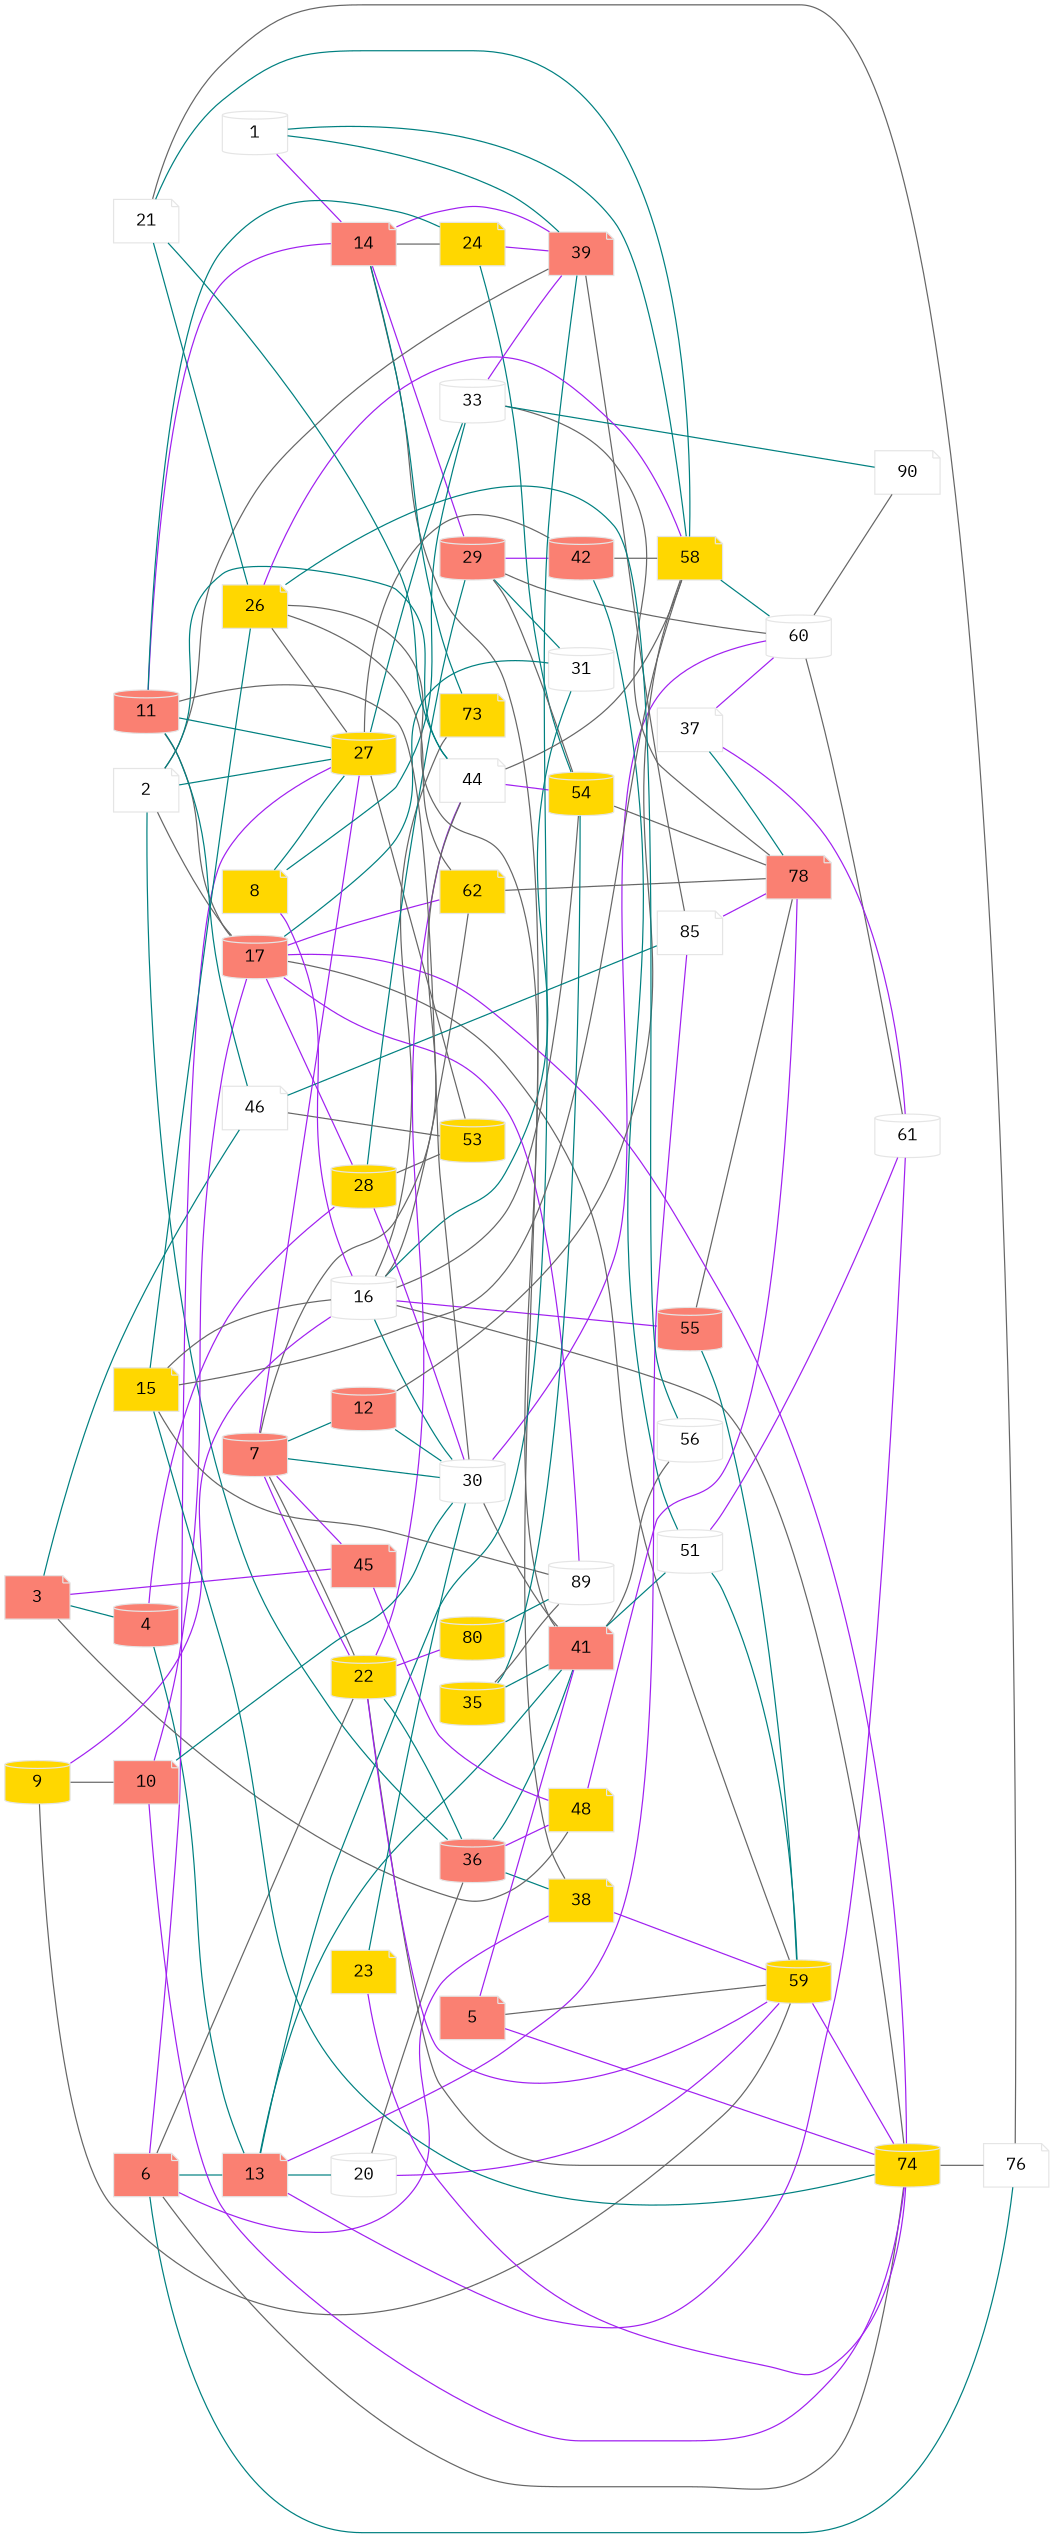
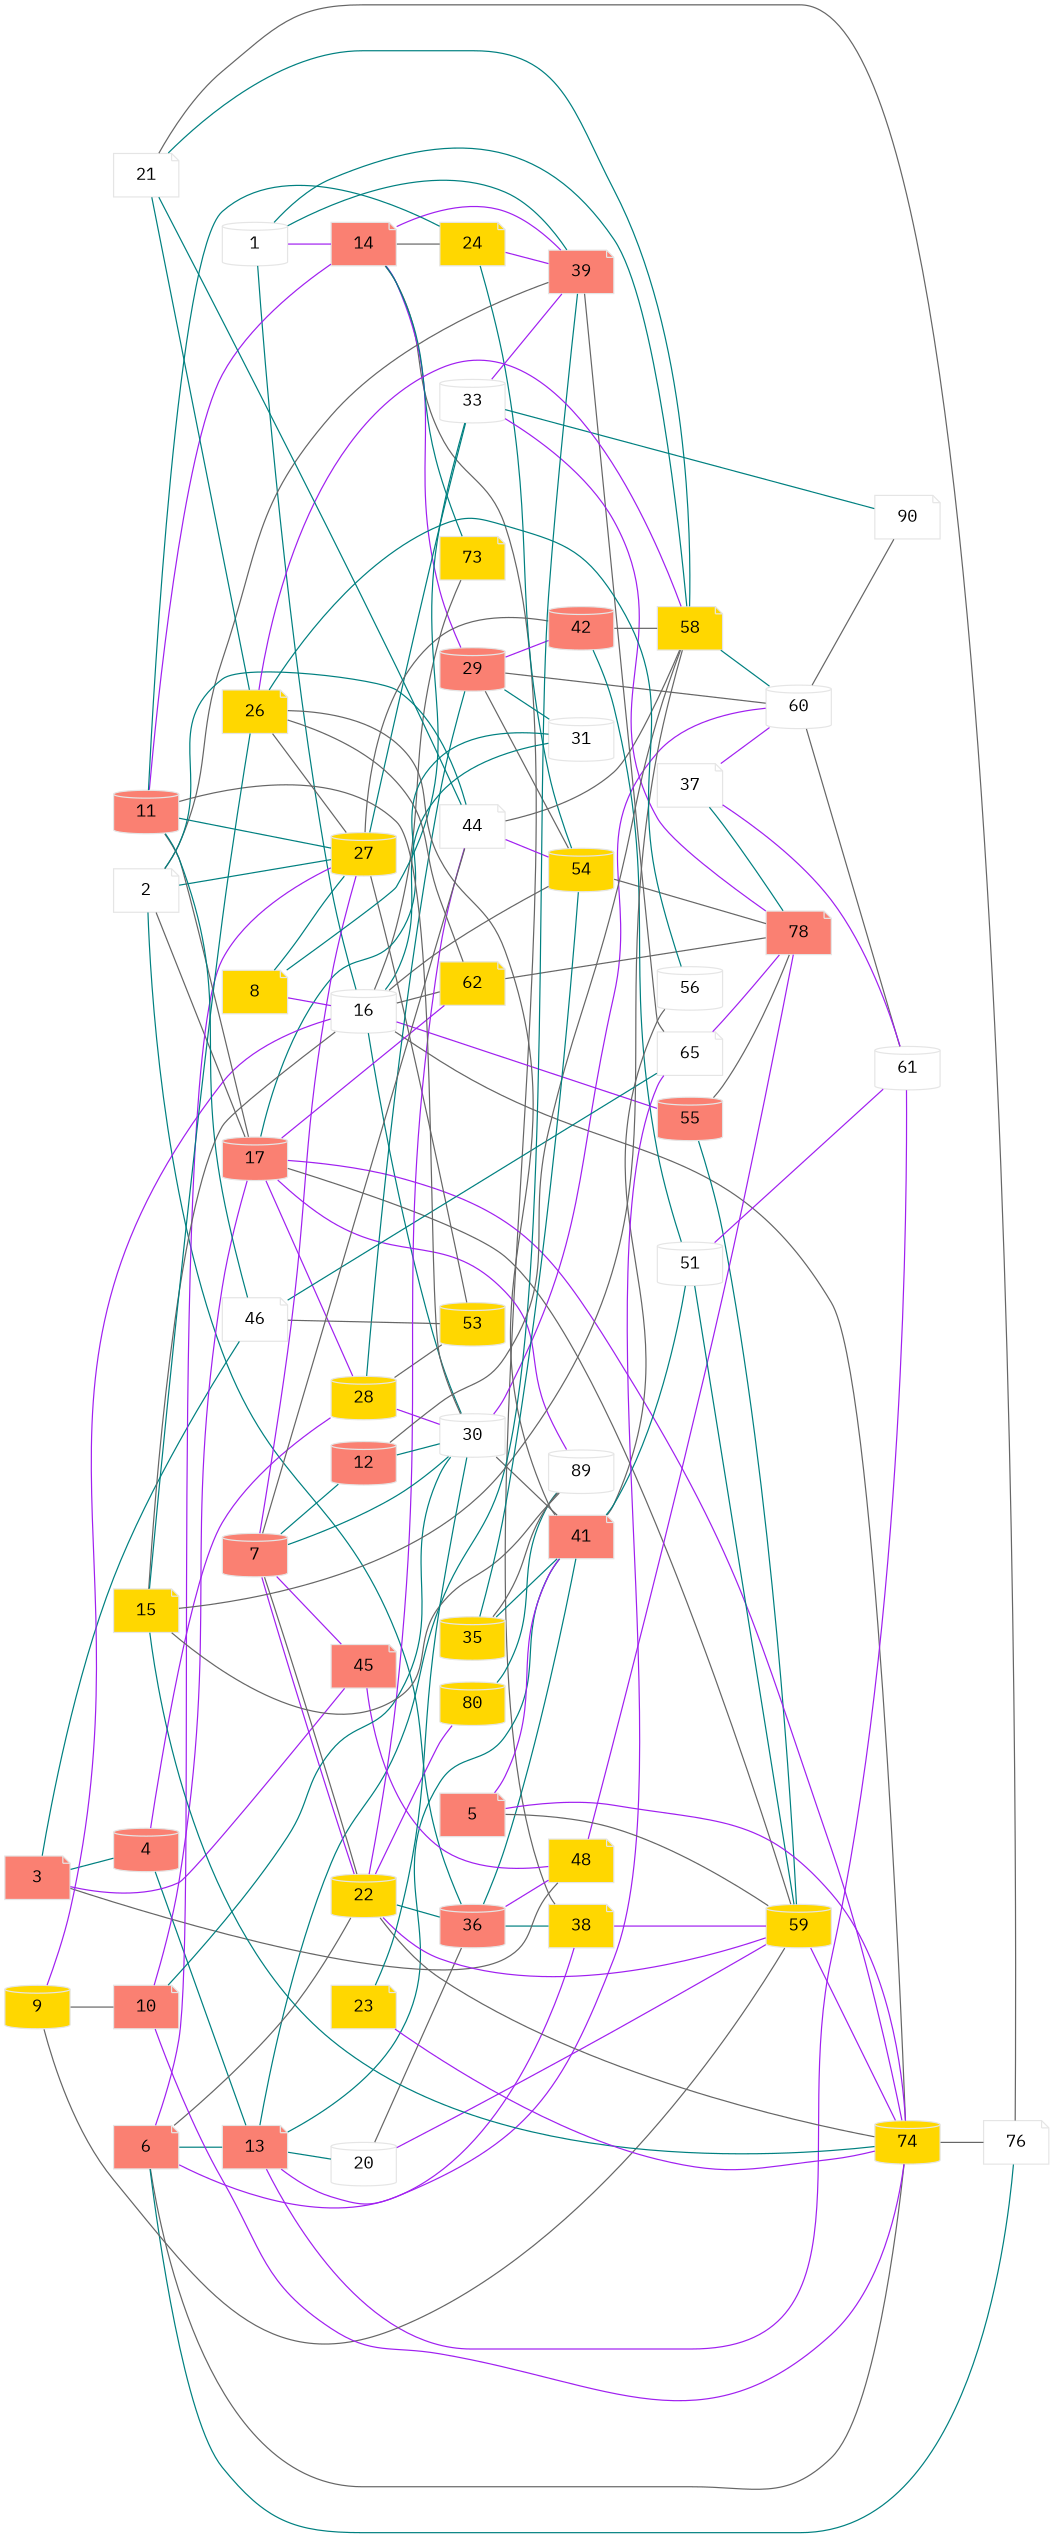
edge "33" -- "78": color gray40 -> purple
edge "1" -- "16": added
node "85": label "85" -> "65"
